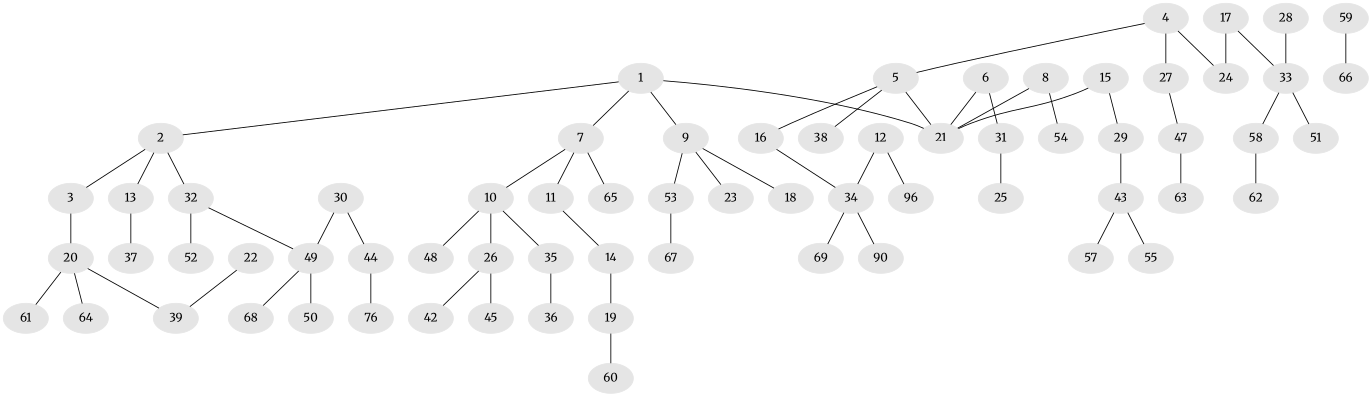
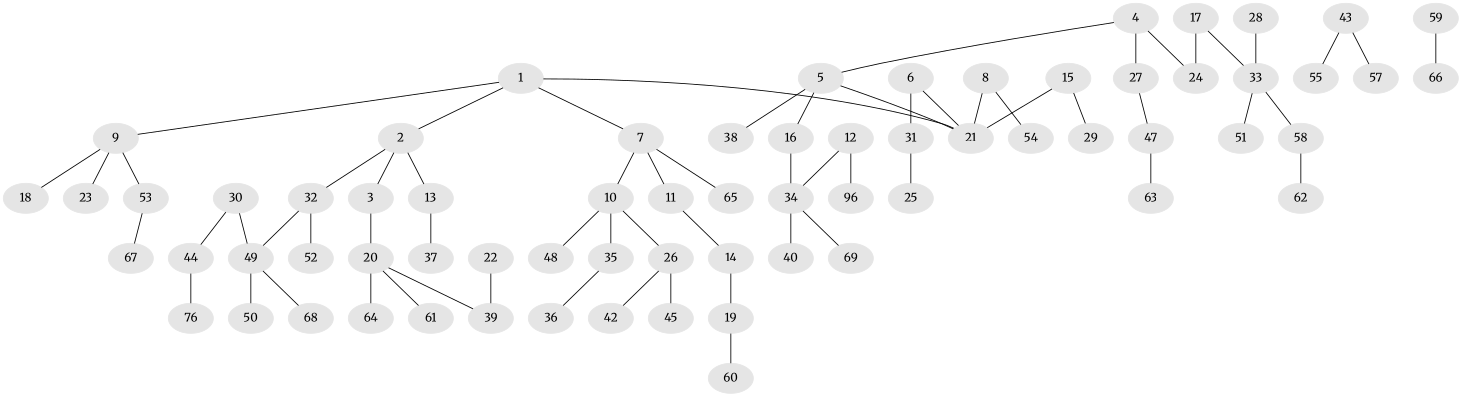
edge "29" -- "43": removed
node "90": label "90" -> "40"
